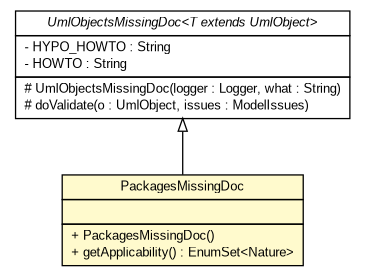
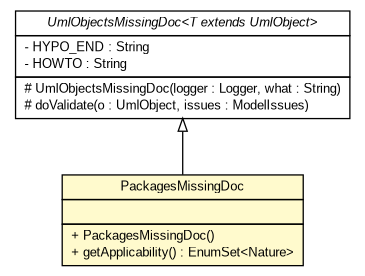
node "UmlObjectsMissingDoc<T extends UmlObject>": text "- HYPO_HOWTO : String" -> "- HYPO_END : String"
